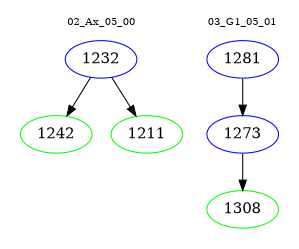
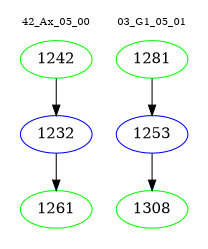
cluster "02_Ax_05_00": label "02_Ax_05_00" -> "42_Ax_05_00"
node "1281": color blue -> green
edge "1232" -> "1242": reversed
node "1211": label "1211" -> "1261"
node "1273": label "1273" -> "1253"
